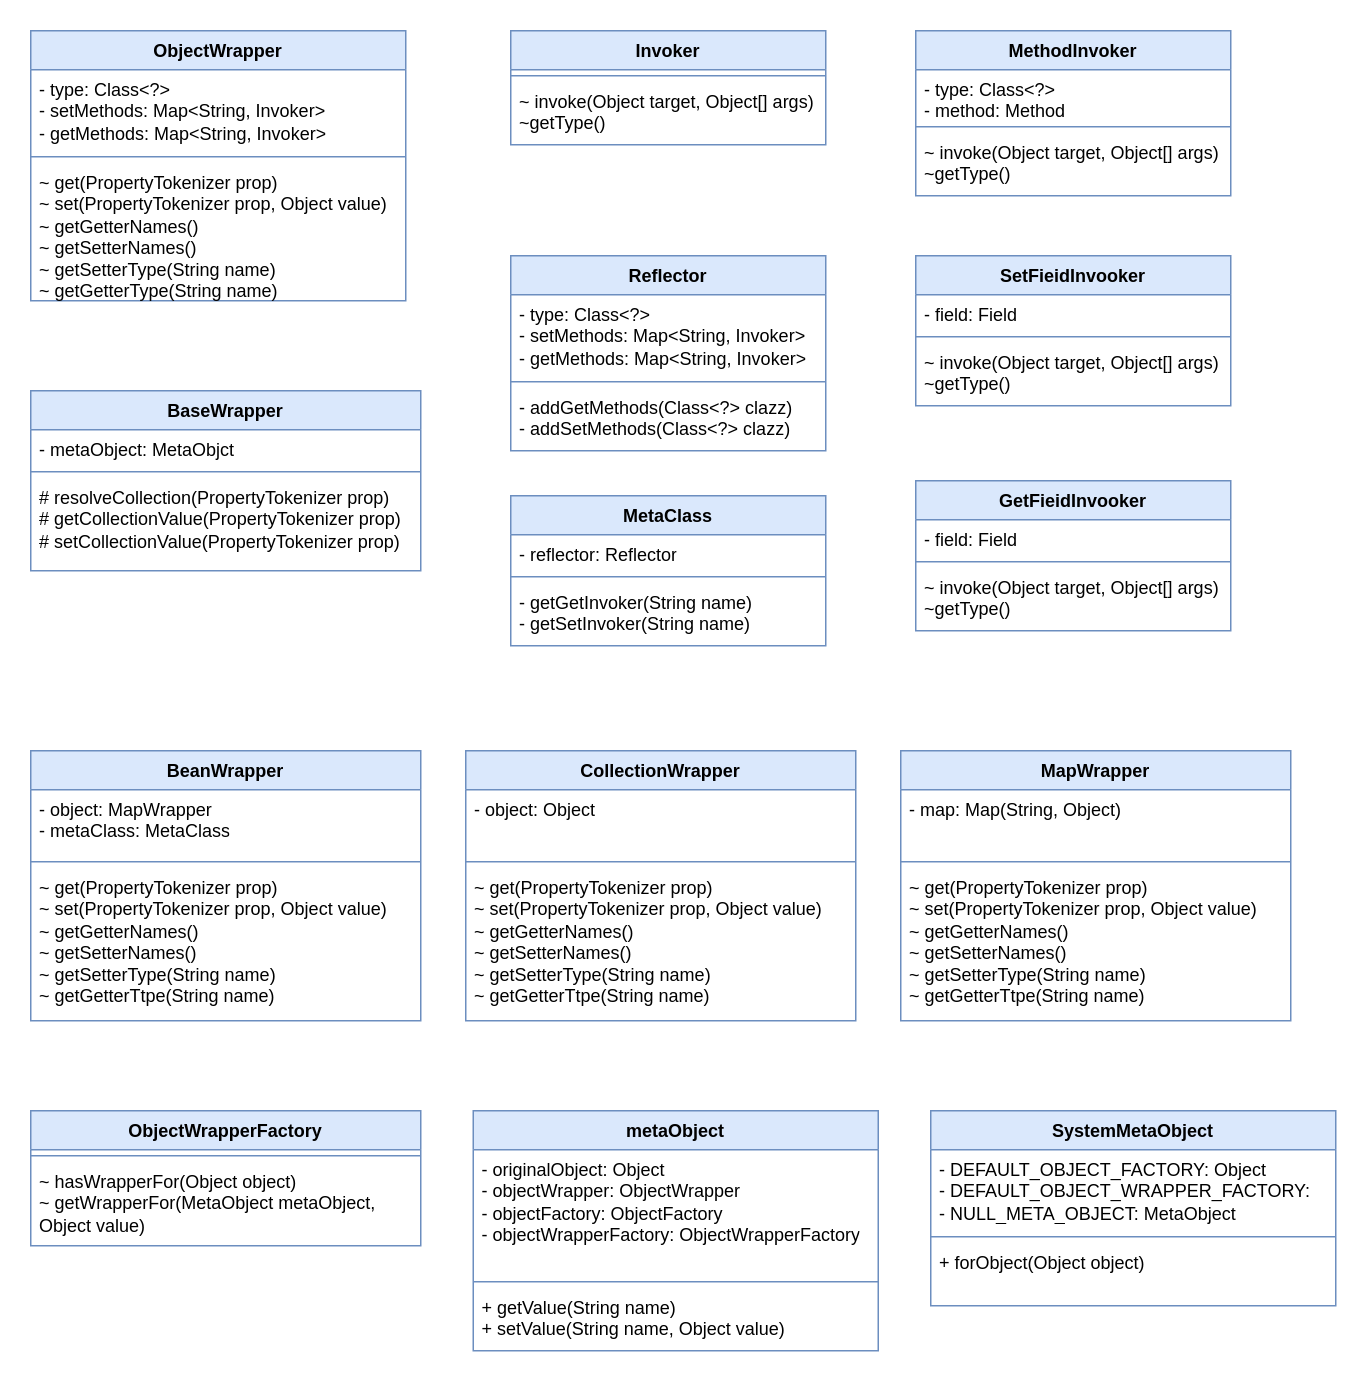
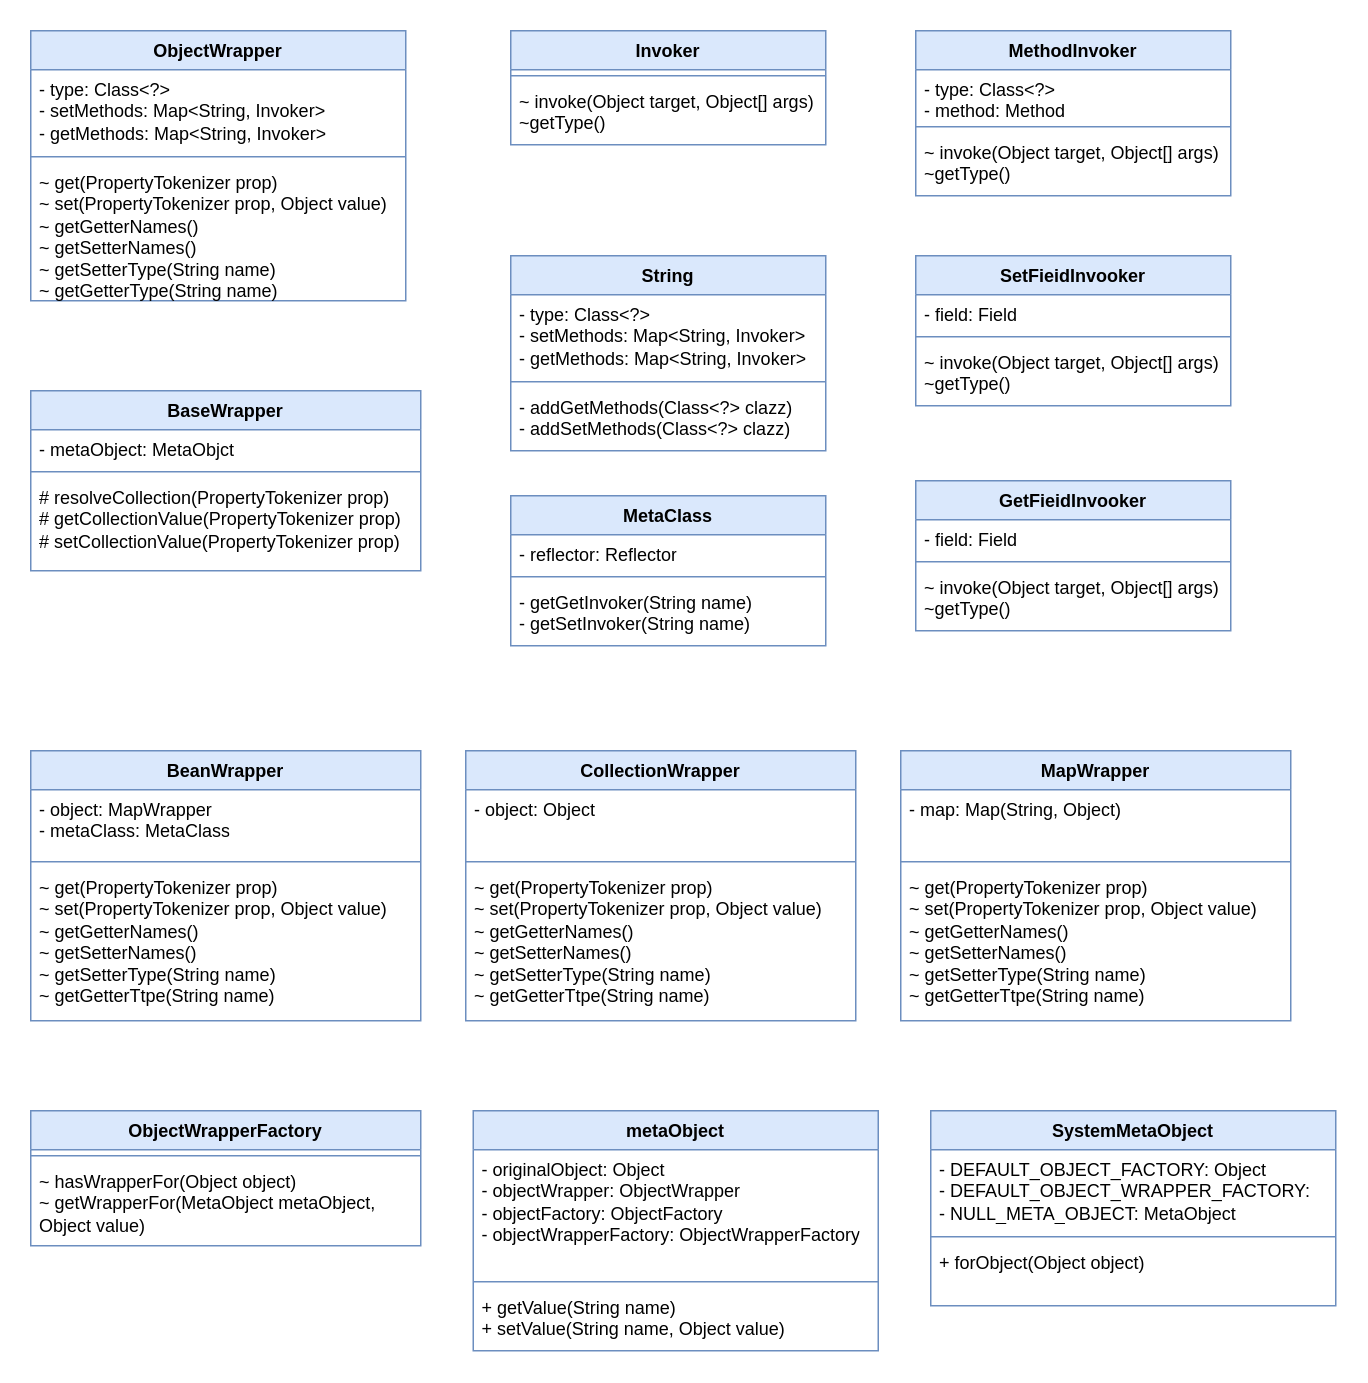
node "Reflector": label "Reflector" -> "String"
